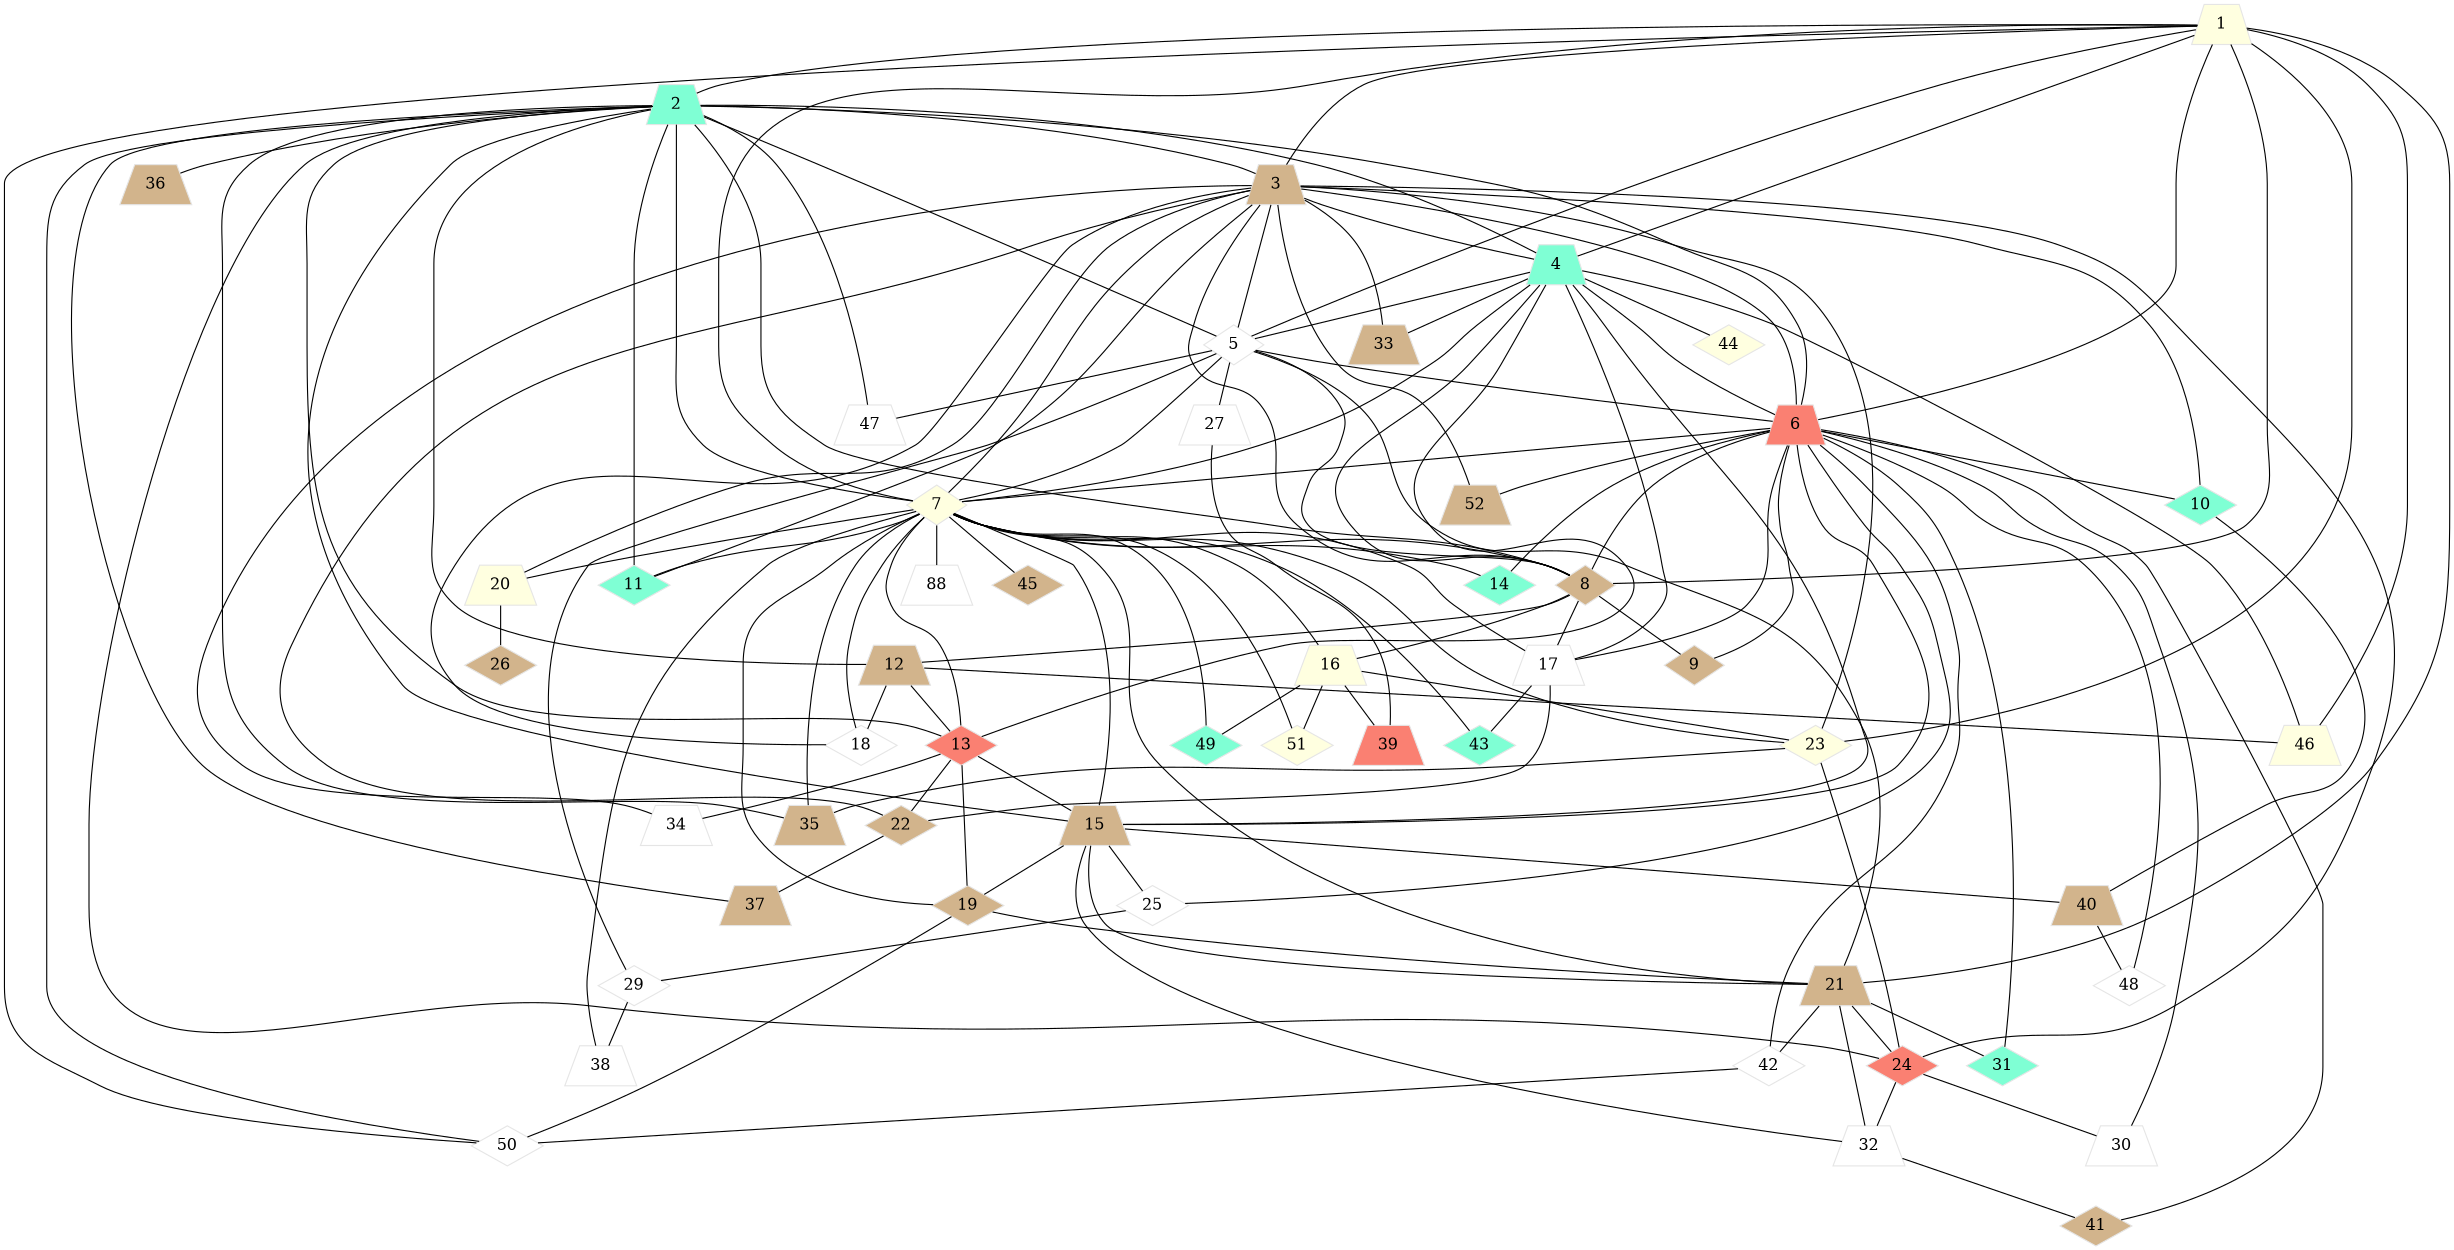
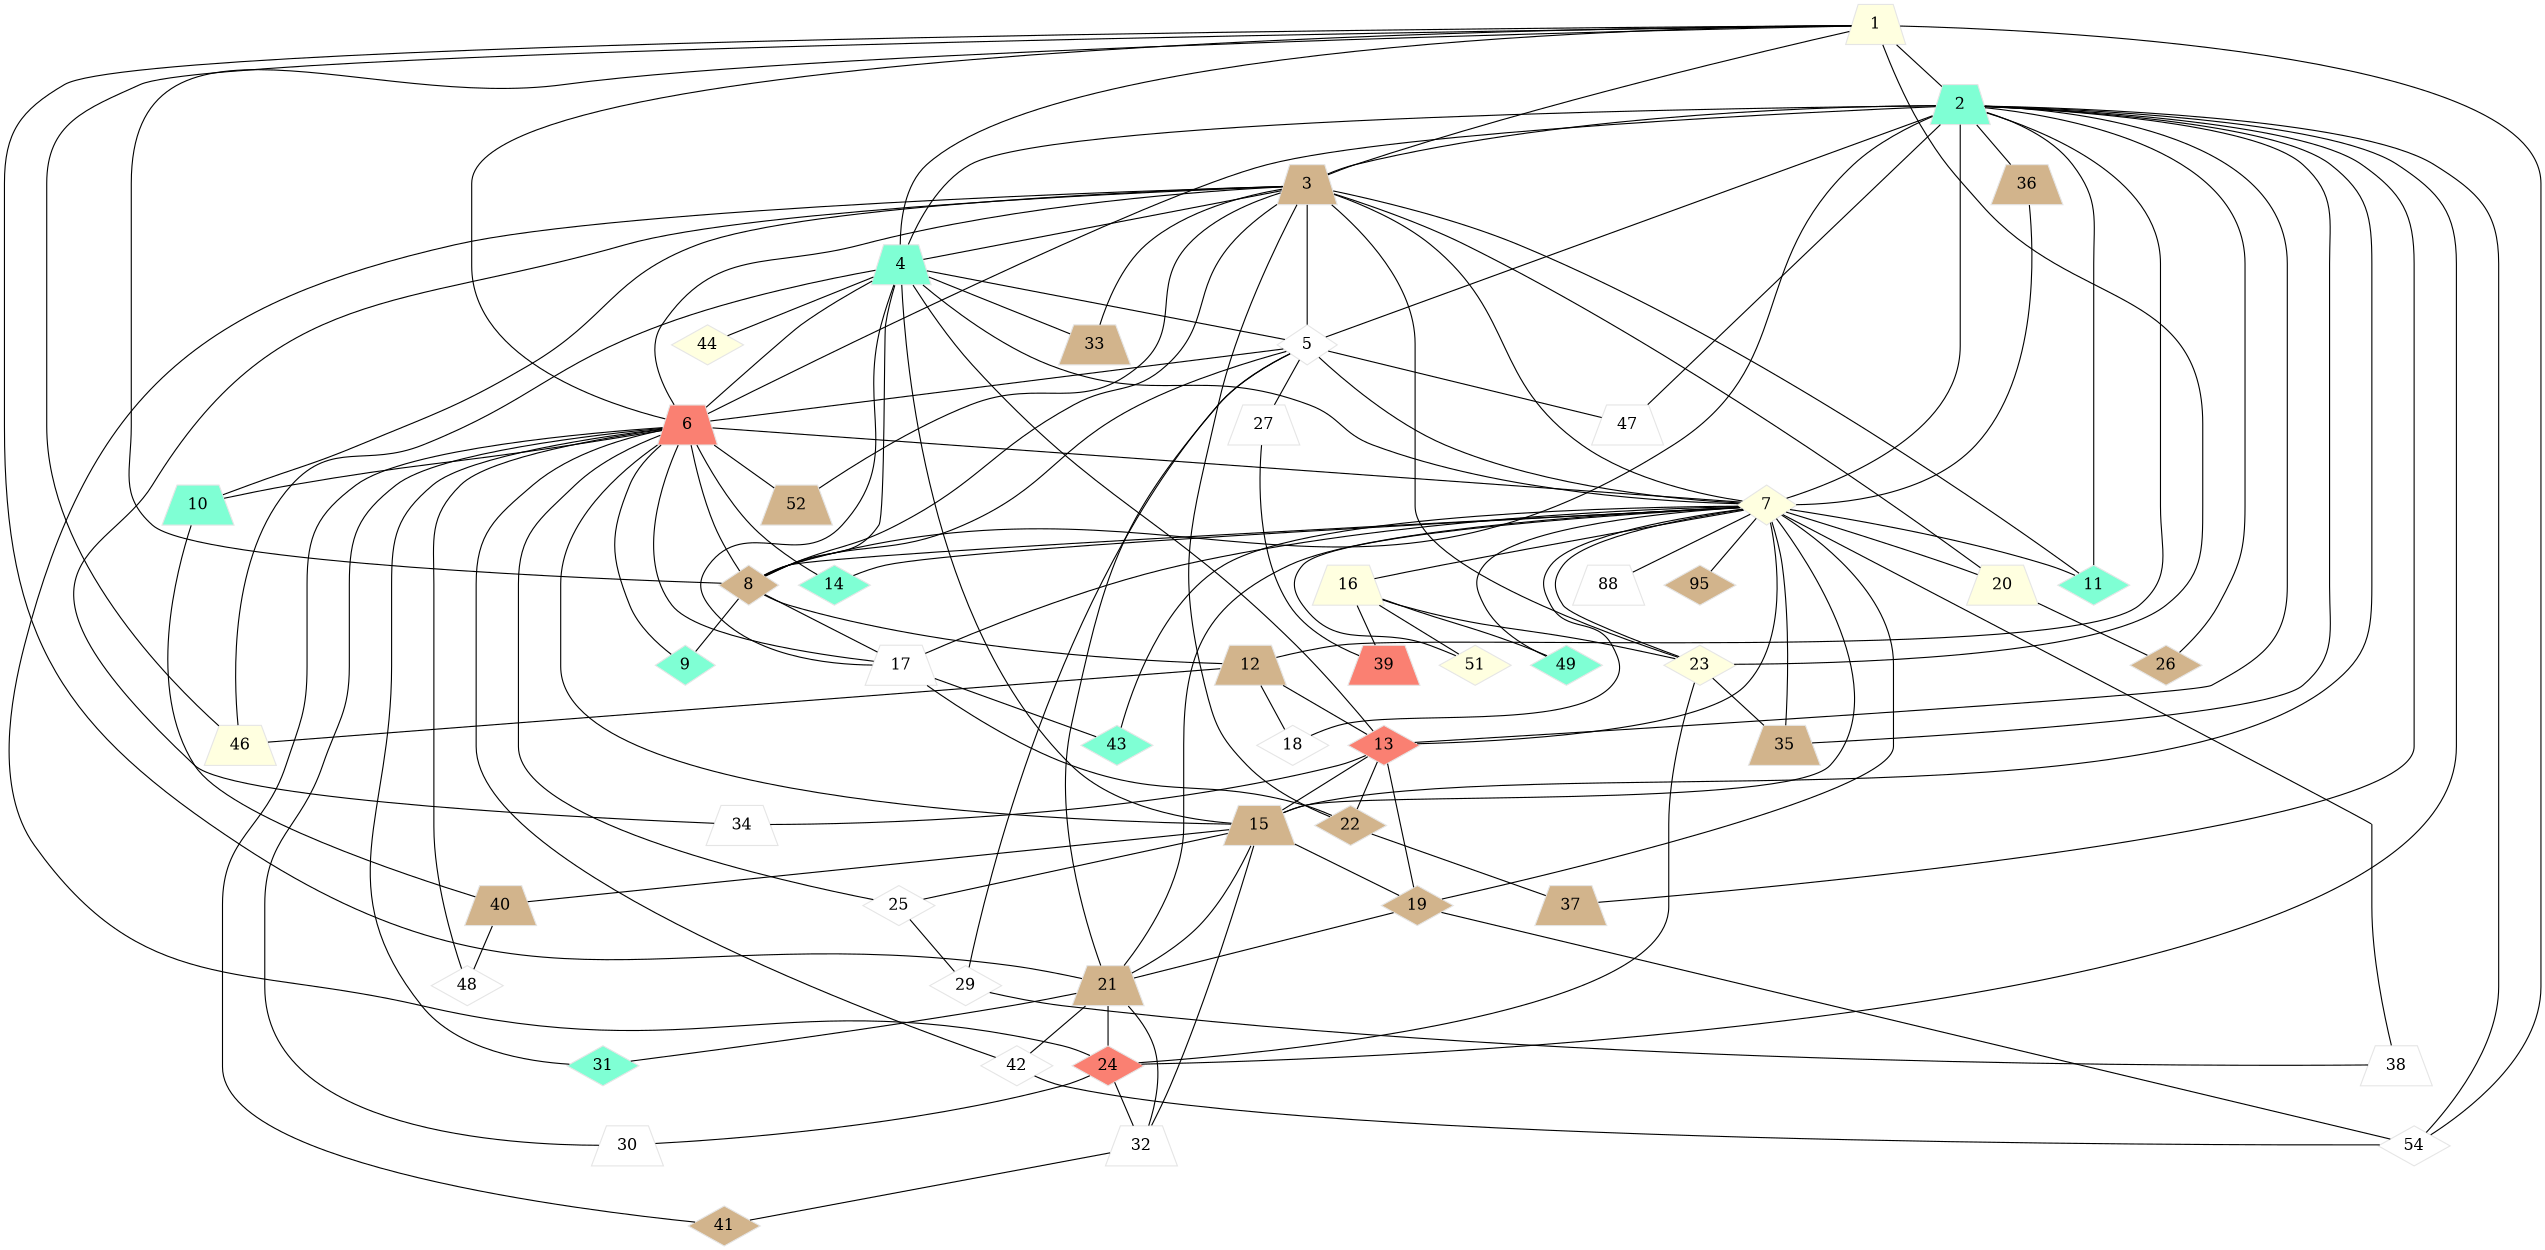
edge "1" -- "7": now "36" -- "7"
edge "1" -- "5": removed
edge "2" -- "26": added
edge "3" -- "18": removed
node "10": shape diamond -> trapezium
node "45": label "45" -> "95"
edge "8" -- "16": removed
node "9": fillcolor tan -> aquamarine
node "50": label "50" -> "54"
